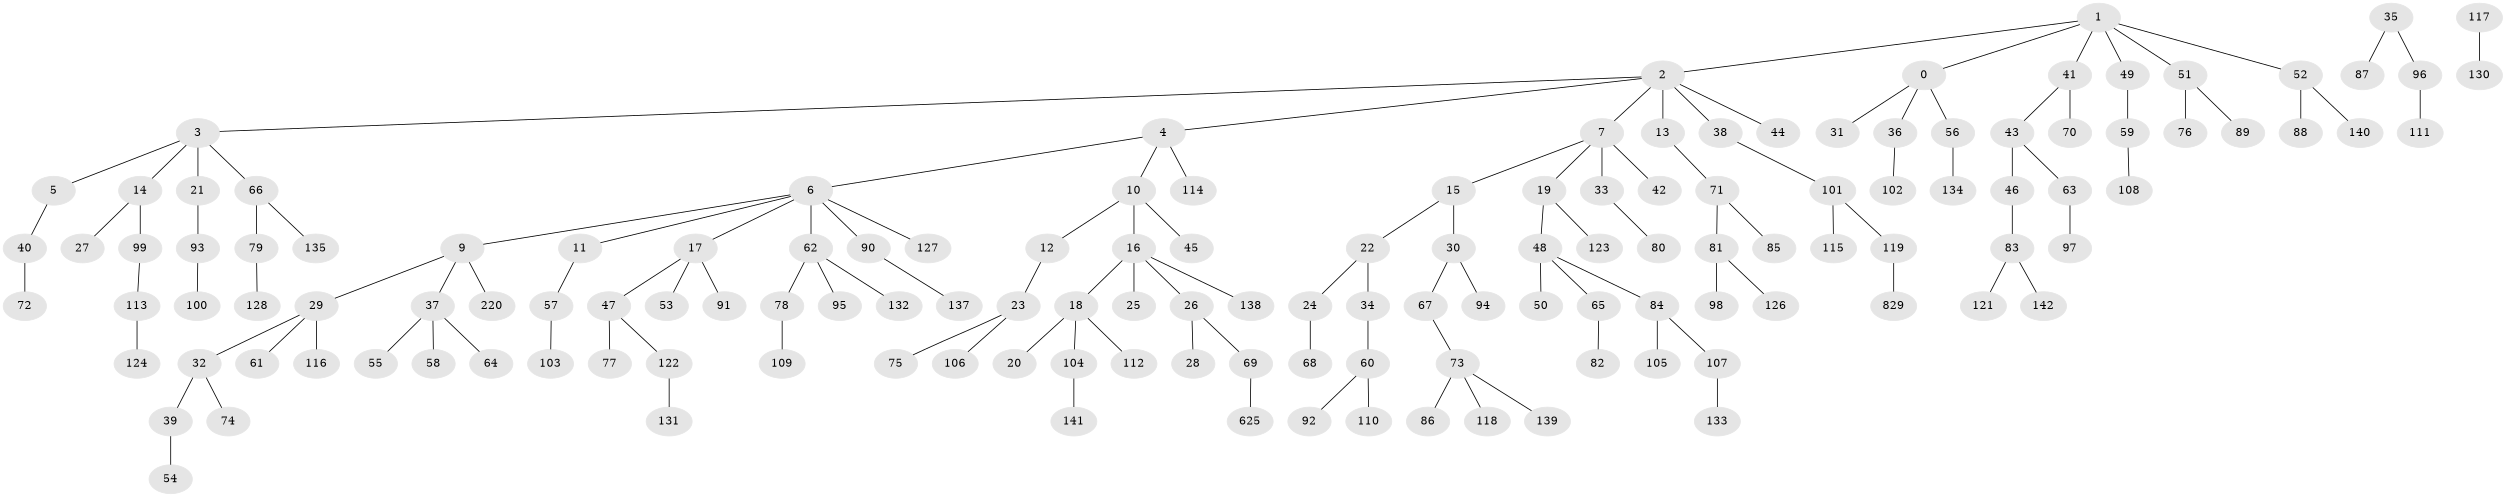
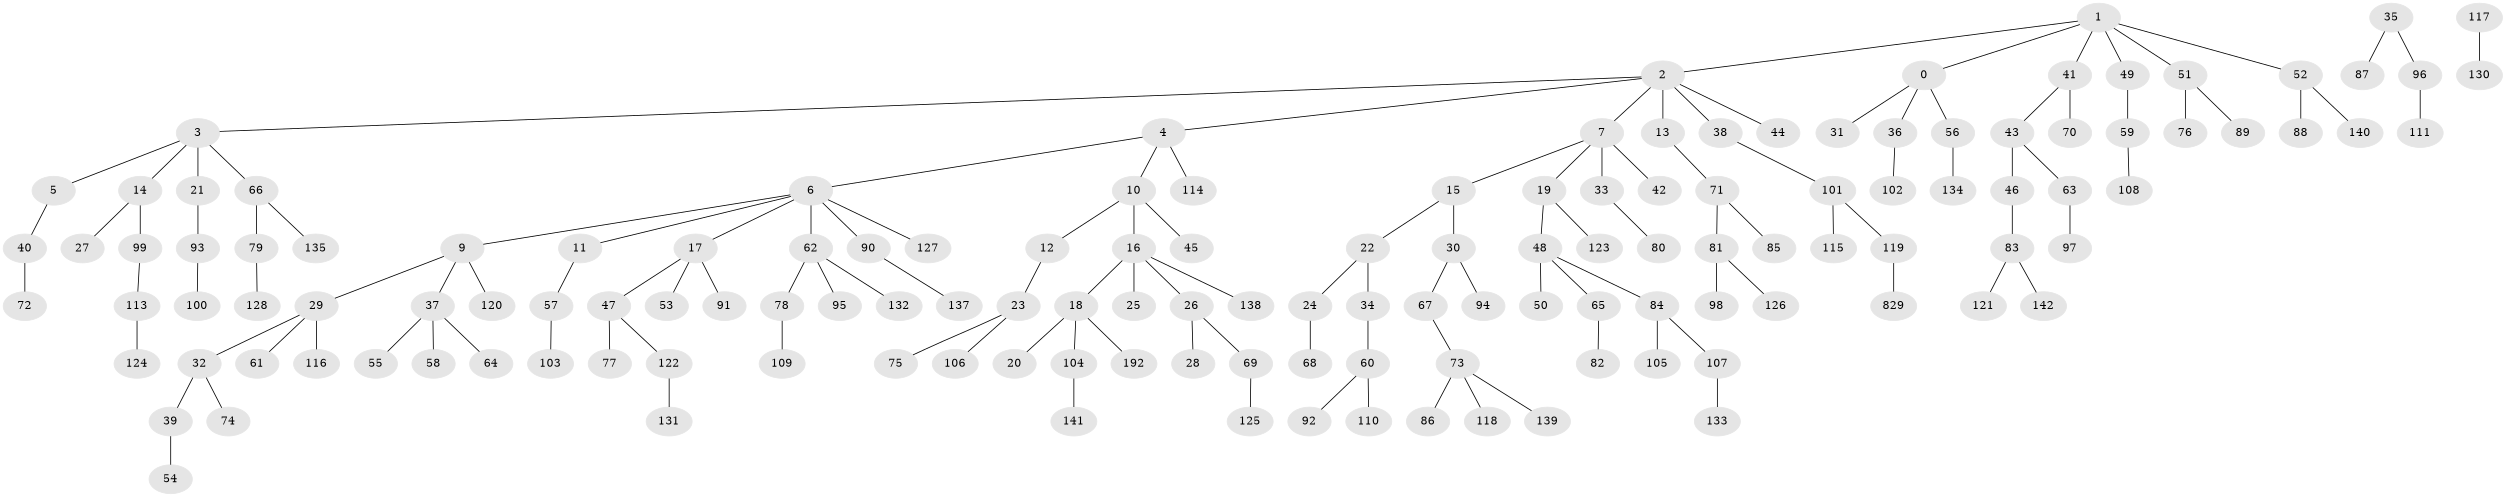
node "220": label "220" -> "120"
node "112": label "112" -> "192"
node "625": label "625" -> "125"
